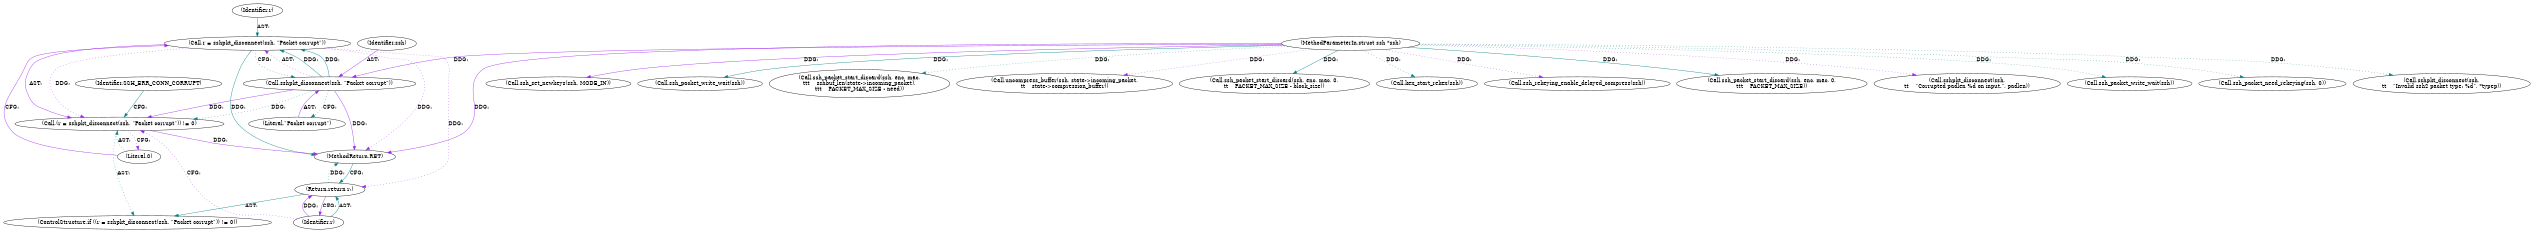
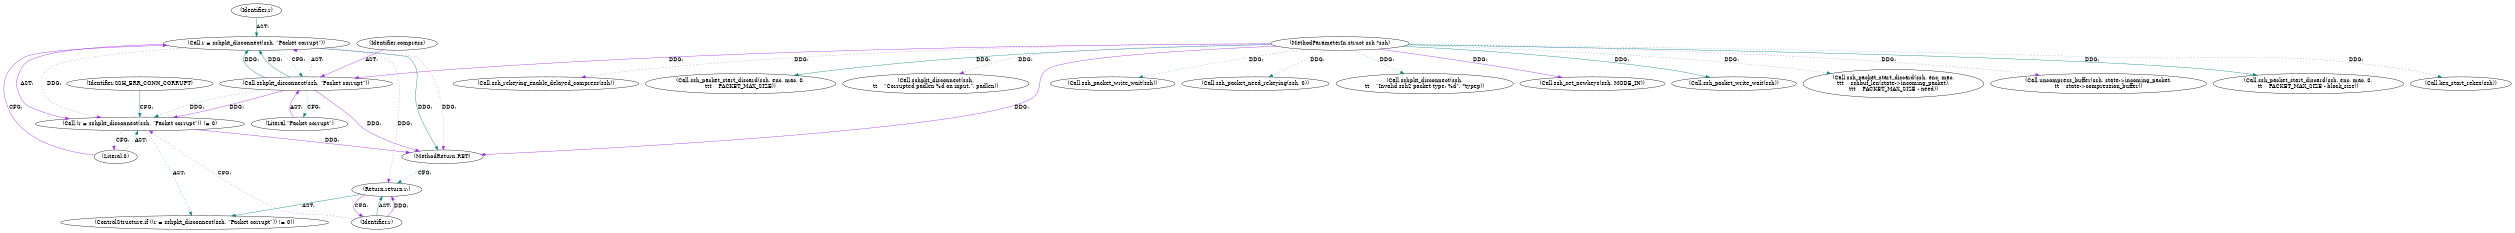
node "(Identifier,ssh)": label "(Identifier,ssh)" -> "(Identifier,compress)"
edge "(Return,return r;)" -> "(MethodReturn,RET)": removed, label "DDG:"
edge "(MethodReturn,RET)" -> "(Return,return r;)": style solid -> dotted
